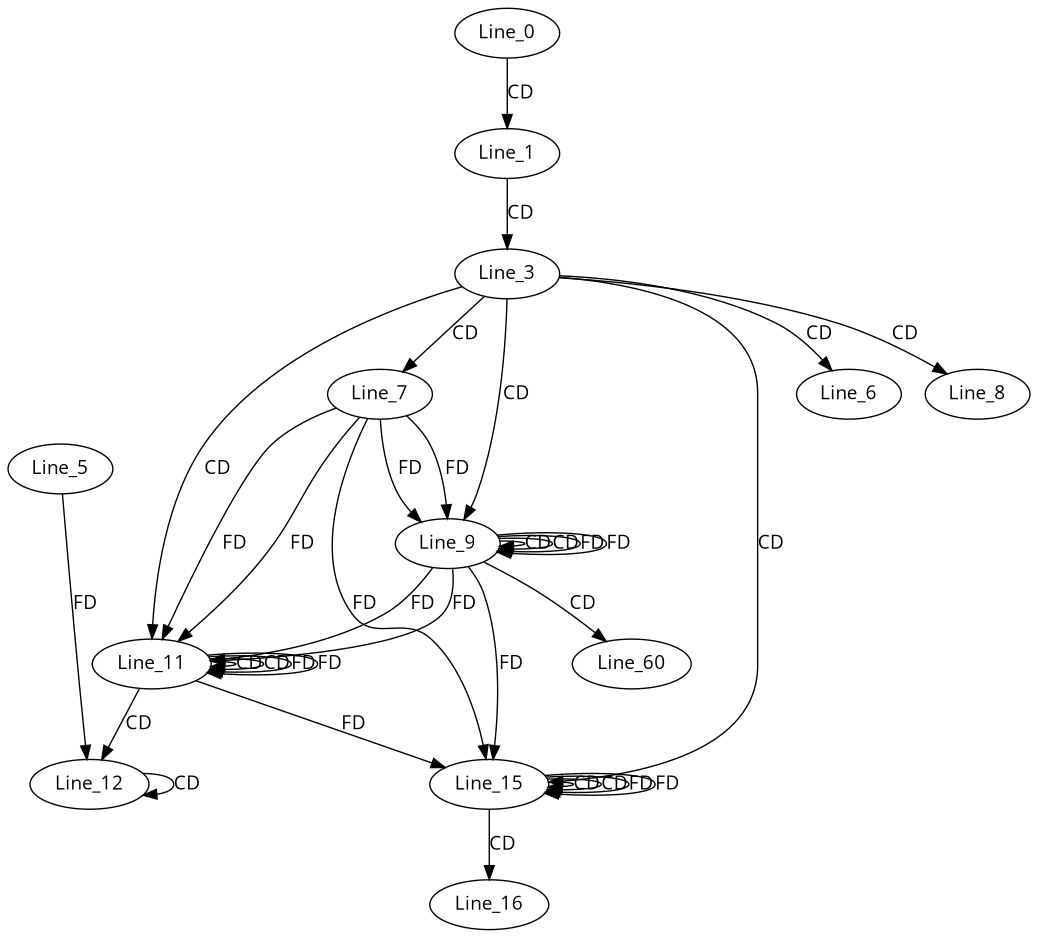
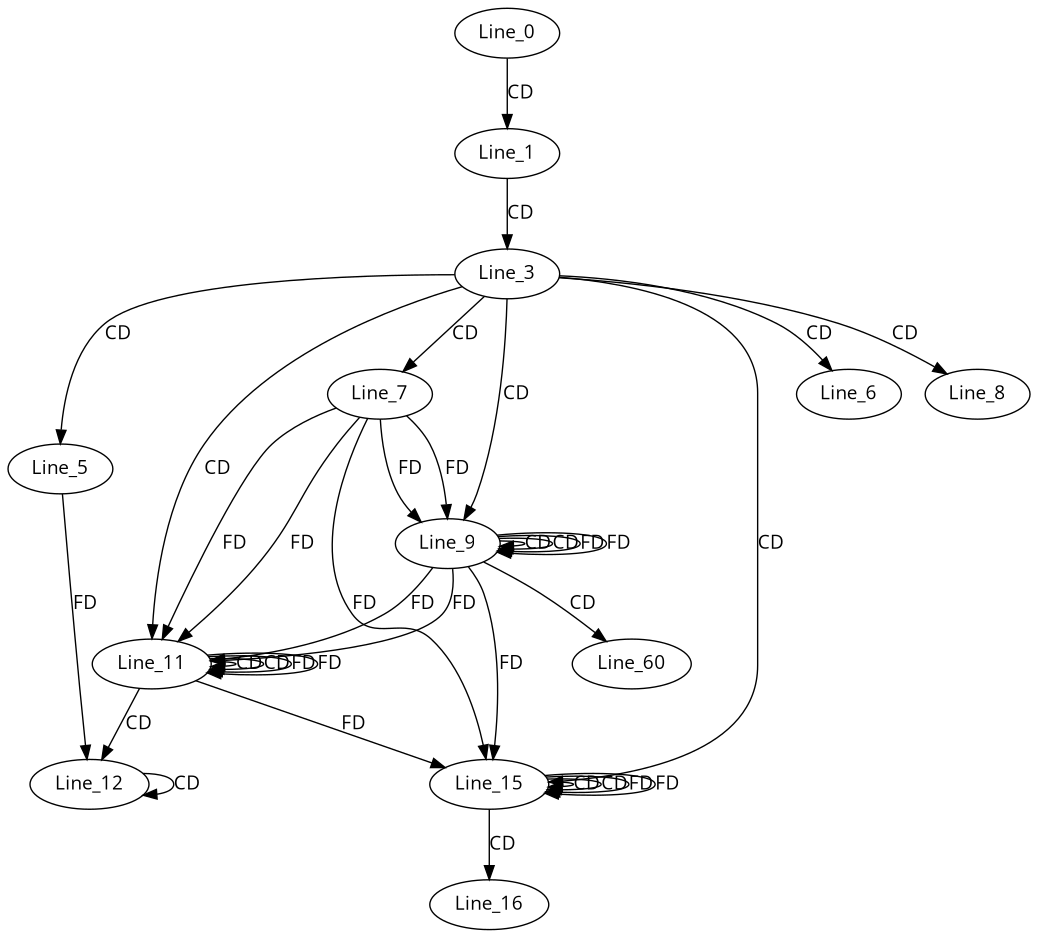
edge "Line_3" -> "Line_5": added, label "CD"
